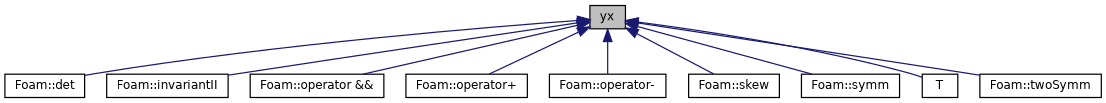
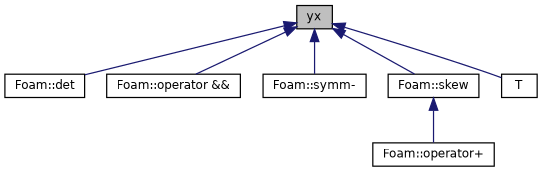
edge "Foam::operator+" -> "yx": now "Foam::operator+" -> "Foam::skew"
node "Foam::invariantII": removed
node "Foam::operator-": label "Foam::operator-" -> "Foam::symm-"
node "Foam::symm": removed
node "Foam::twoSymm": removed
